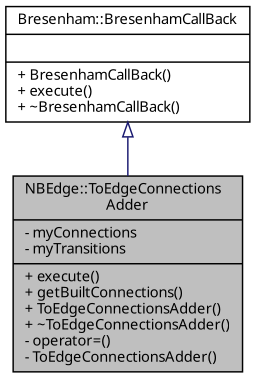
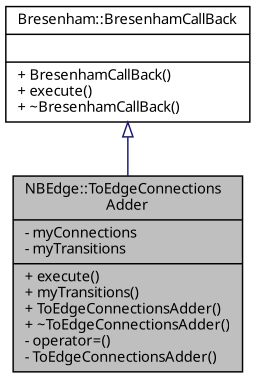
node "NBEdge::ToEdgeConnections": text "+ getBuiltConnections()" -> "+ myTransitions()"
